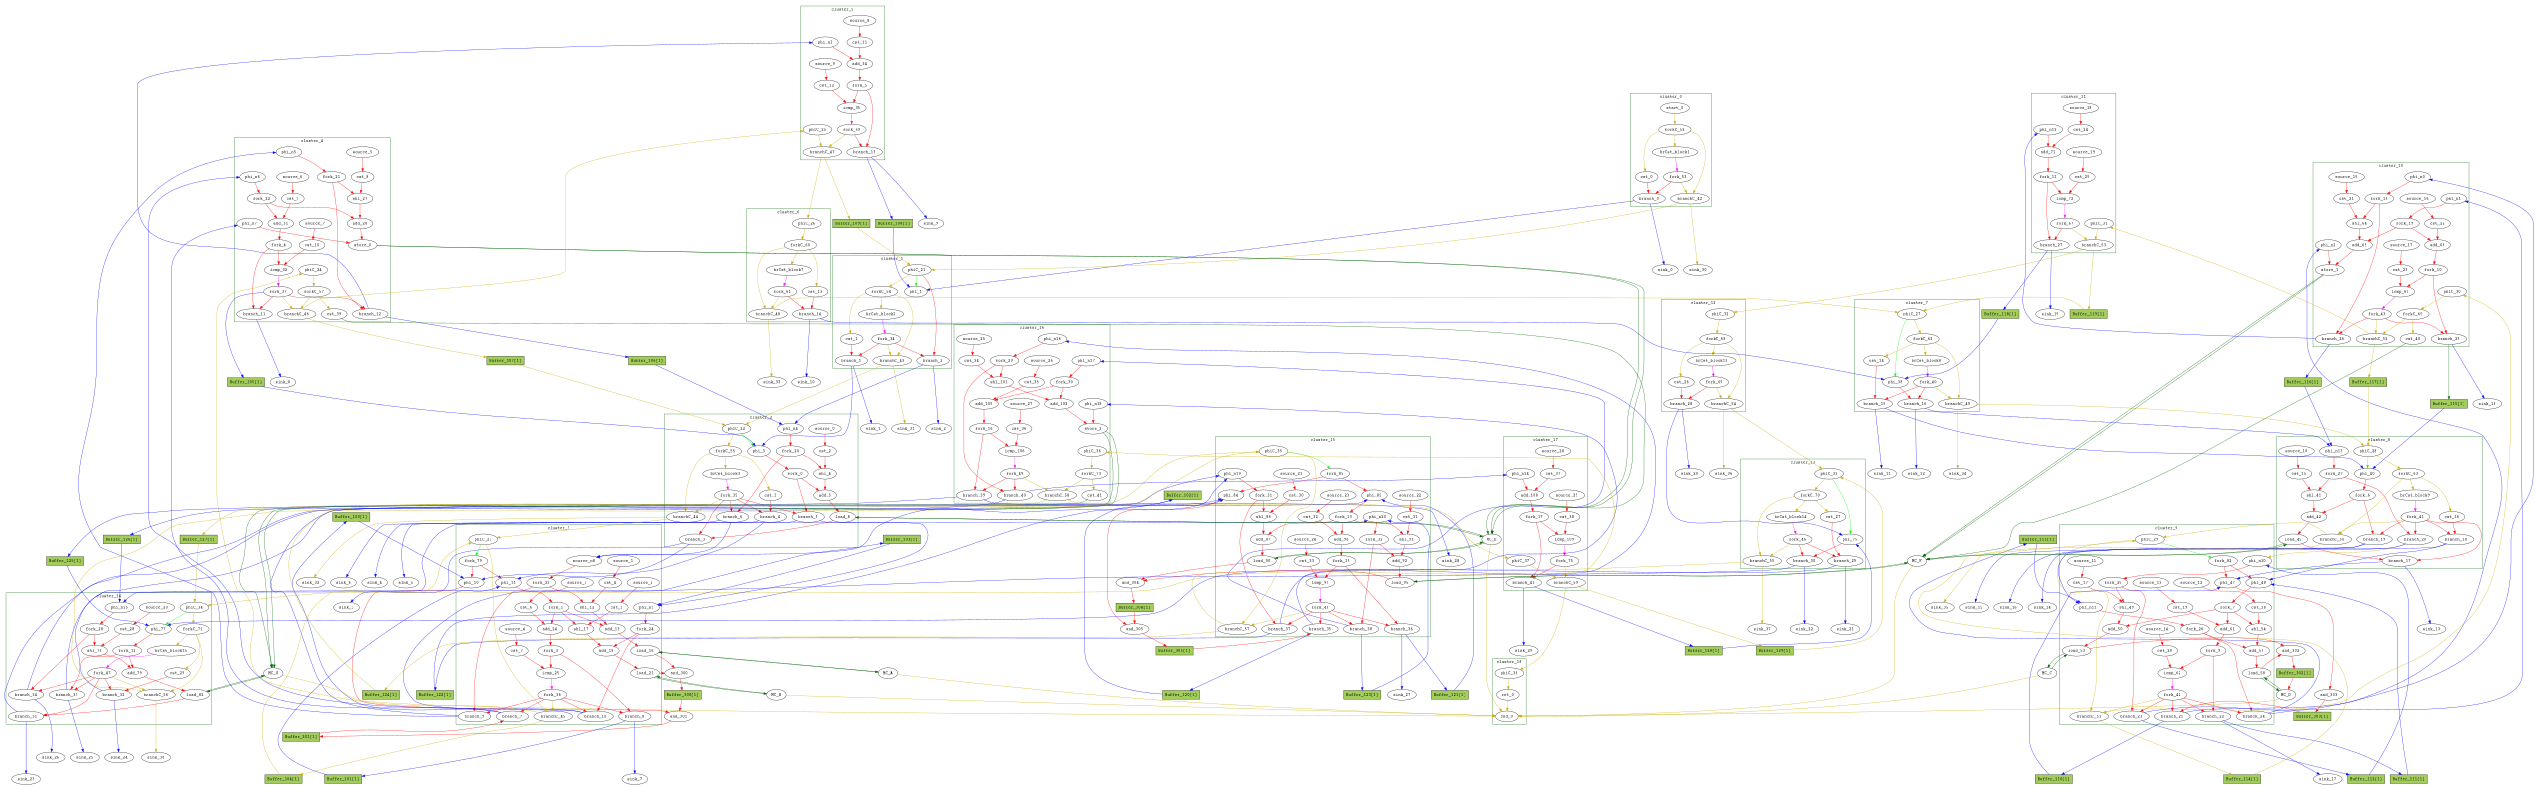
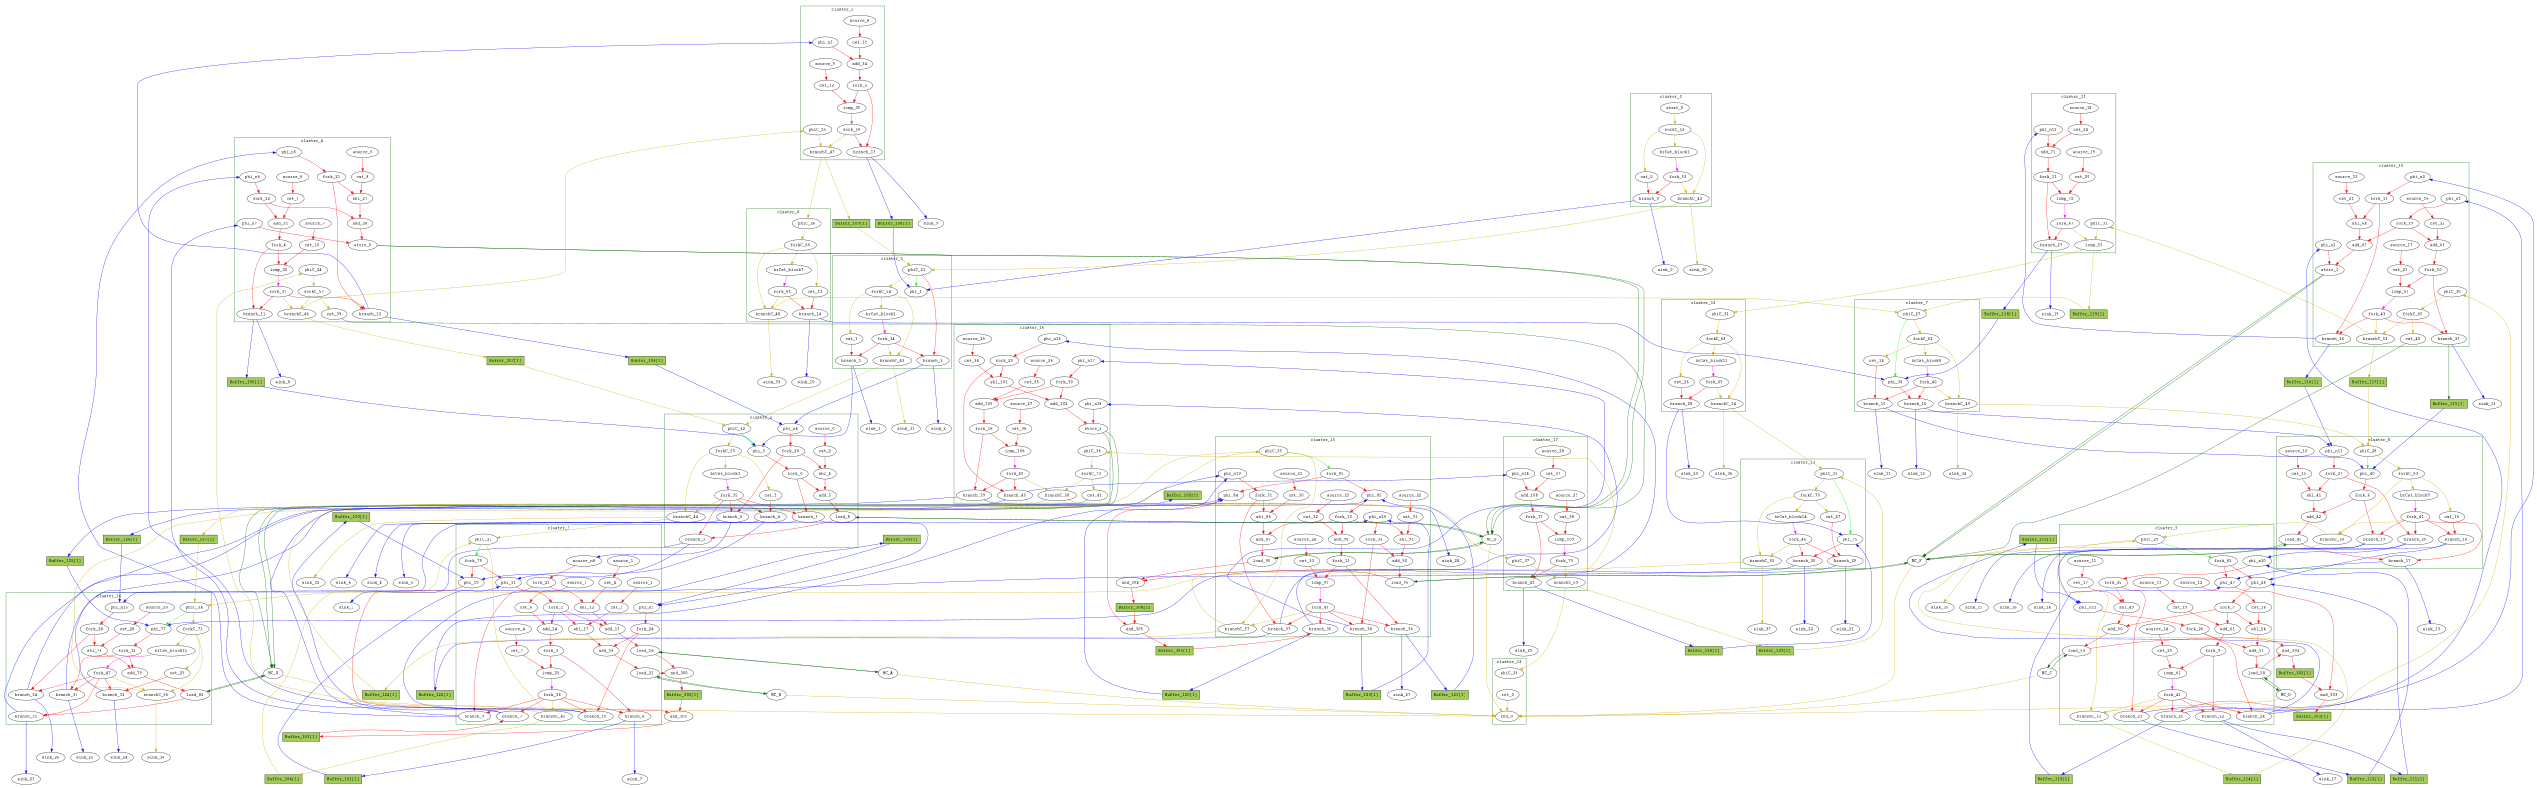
node "branchC_53": label "branchC_53" -> "icmp_53"
edge "fork_37" -> "Buffer_105[1]": now "branch_11" -> "Buffer_105[1]"
edge "Buffer_102[1]" -> "source_n8": removed
edge "branch_20" -> "phi_n10": color gold3 -> blue
edge "Buffer_302[1]" -> "MC_D": now "Buffer_302[1]" -> "and_303"
edge "phiC_38" -> "ret_0": removed
